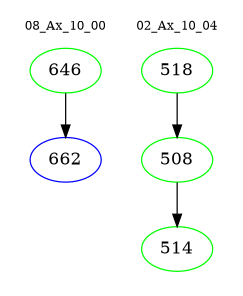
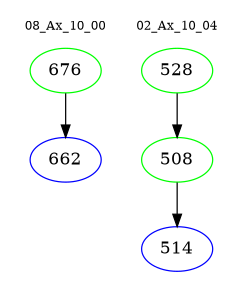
node "646": label "646" -> "676"
node "518": label "518" -> "528"
node "514": color green -> blue
